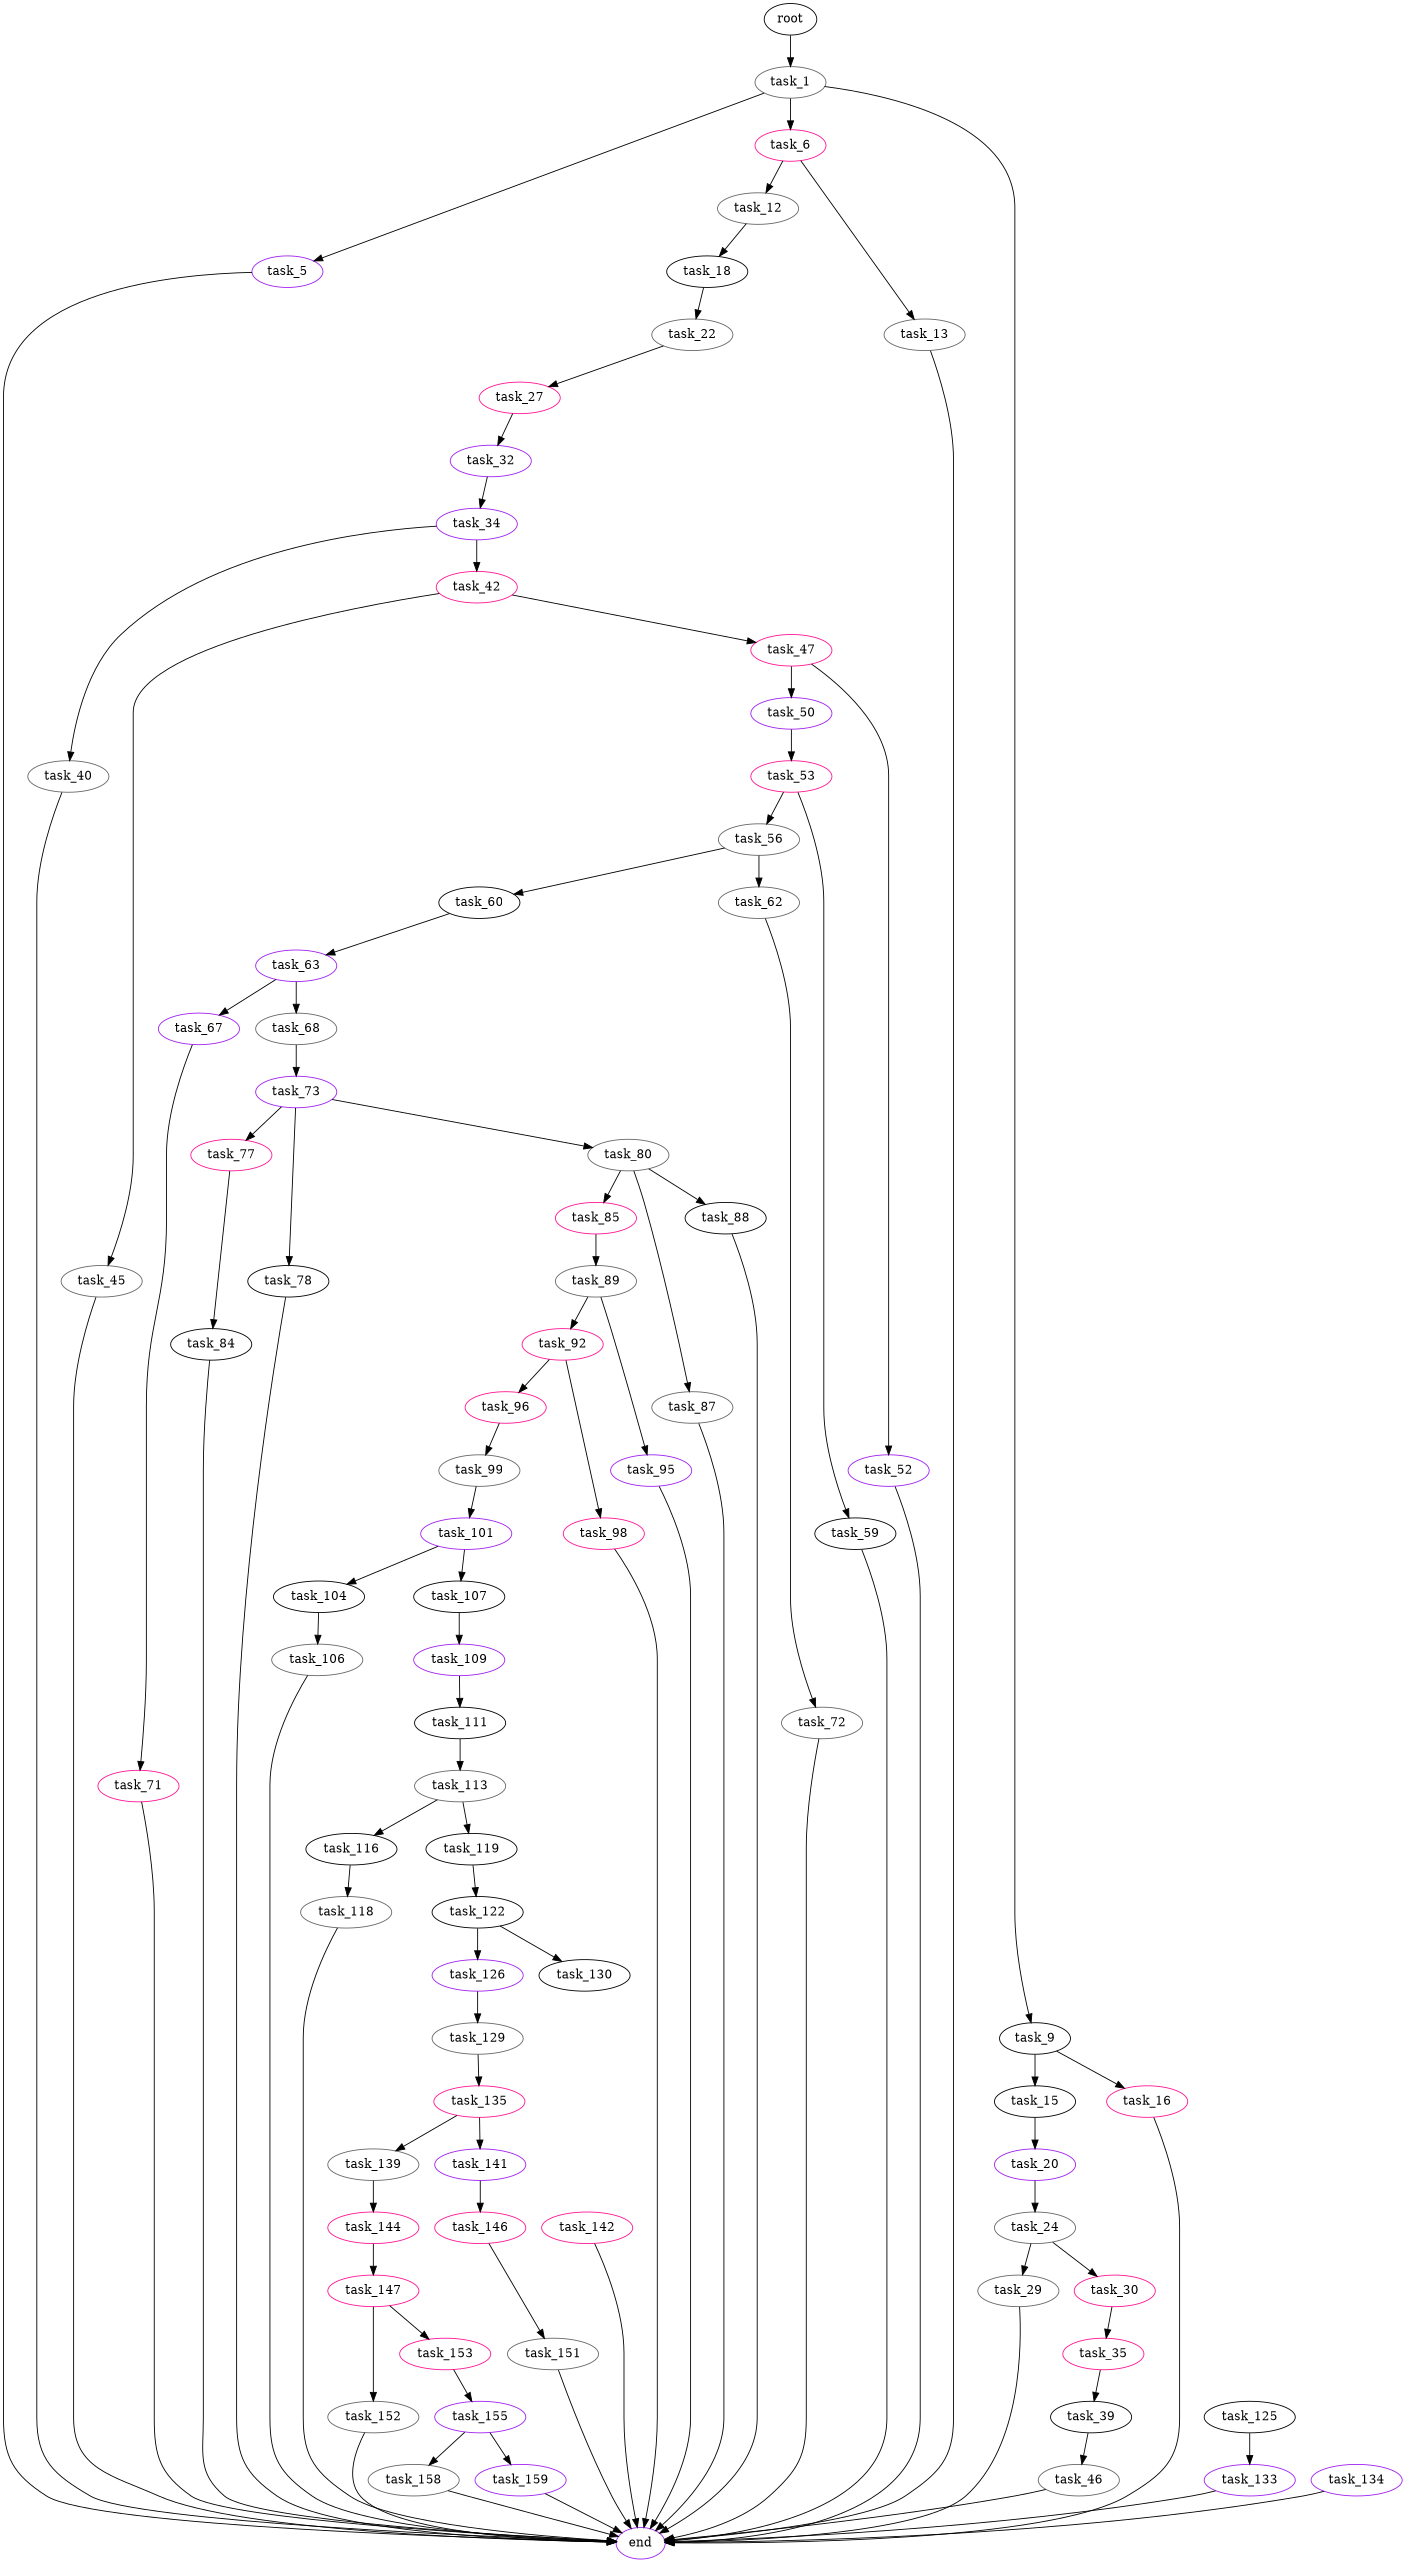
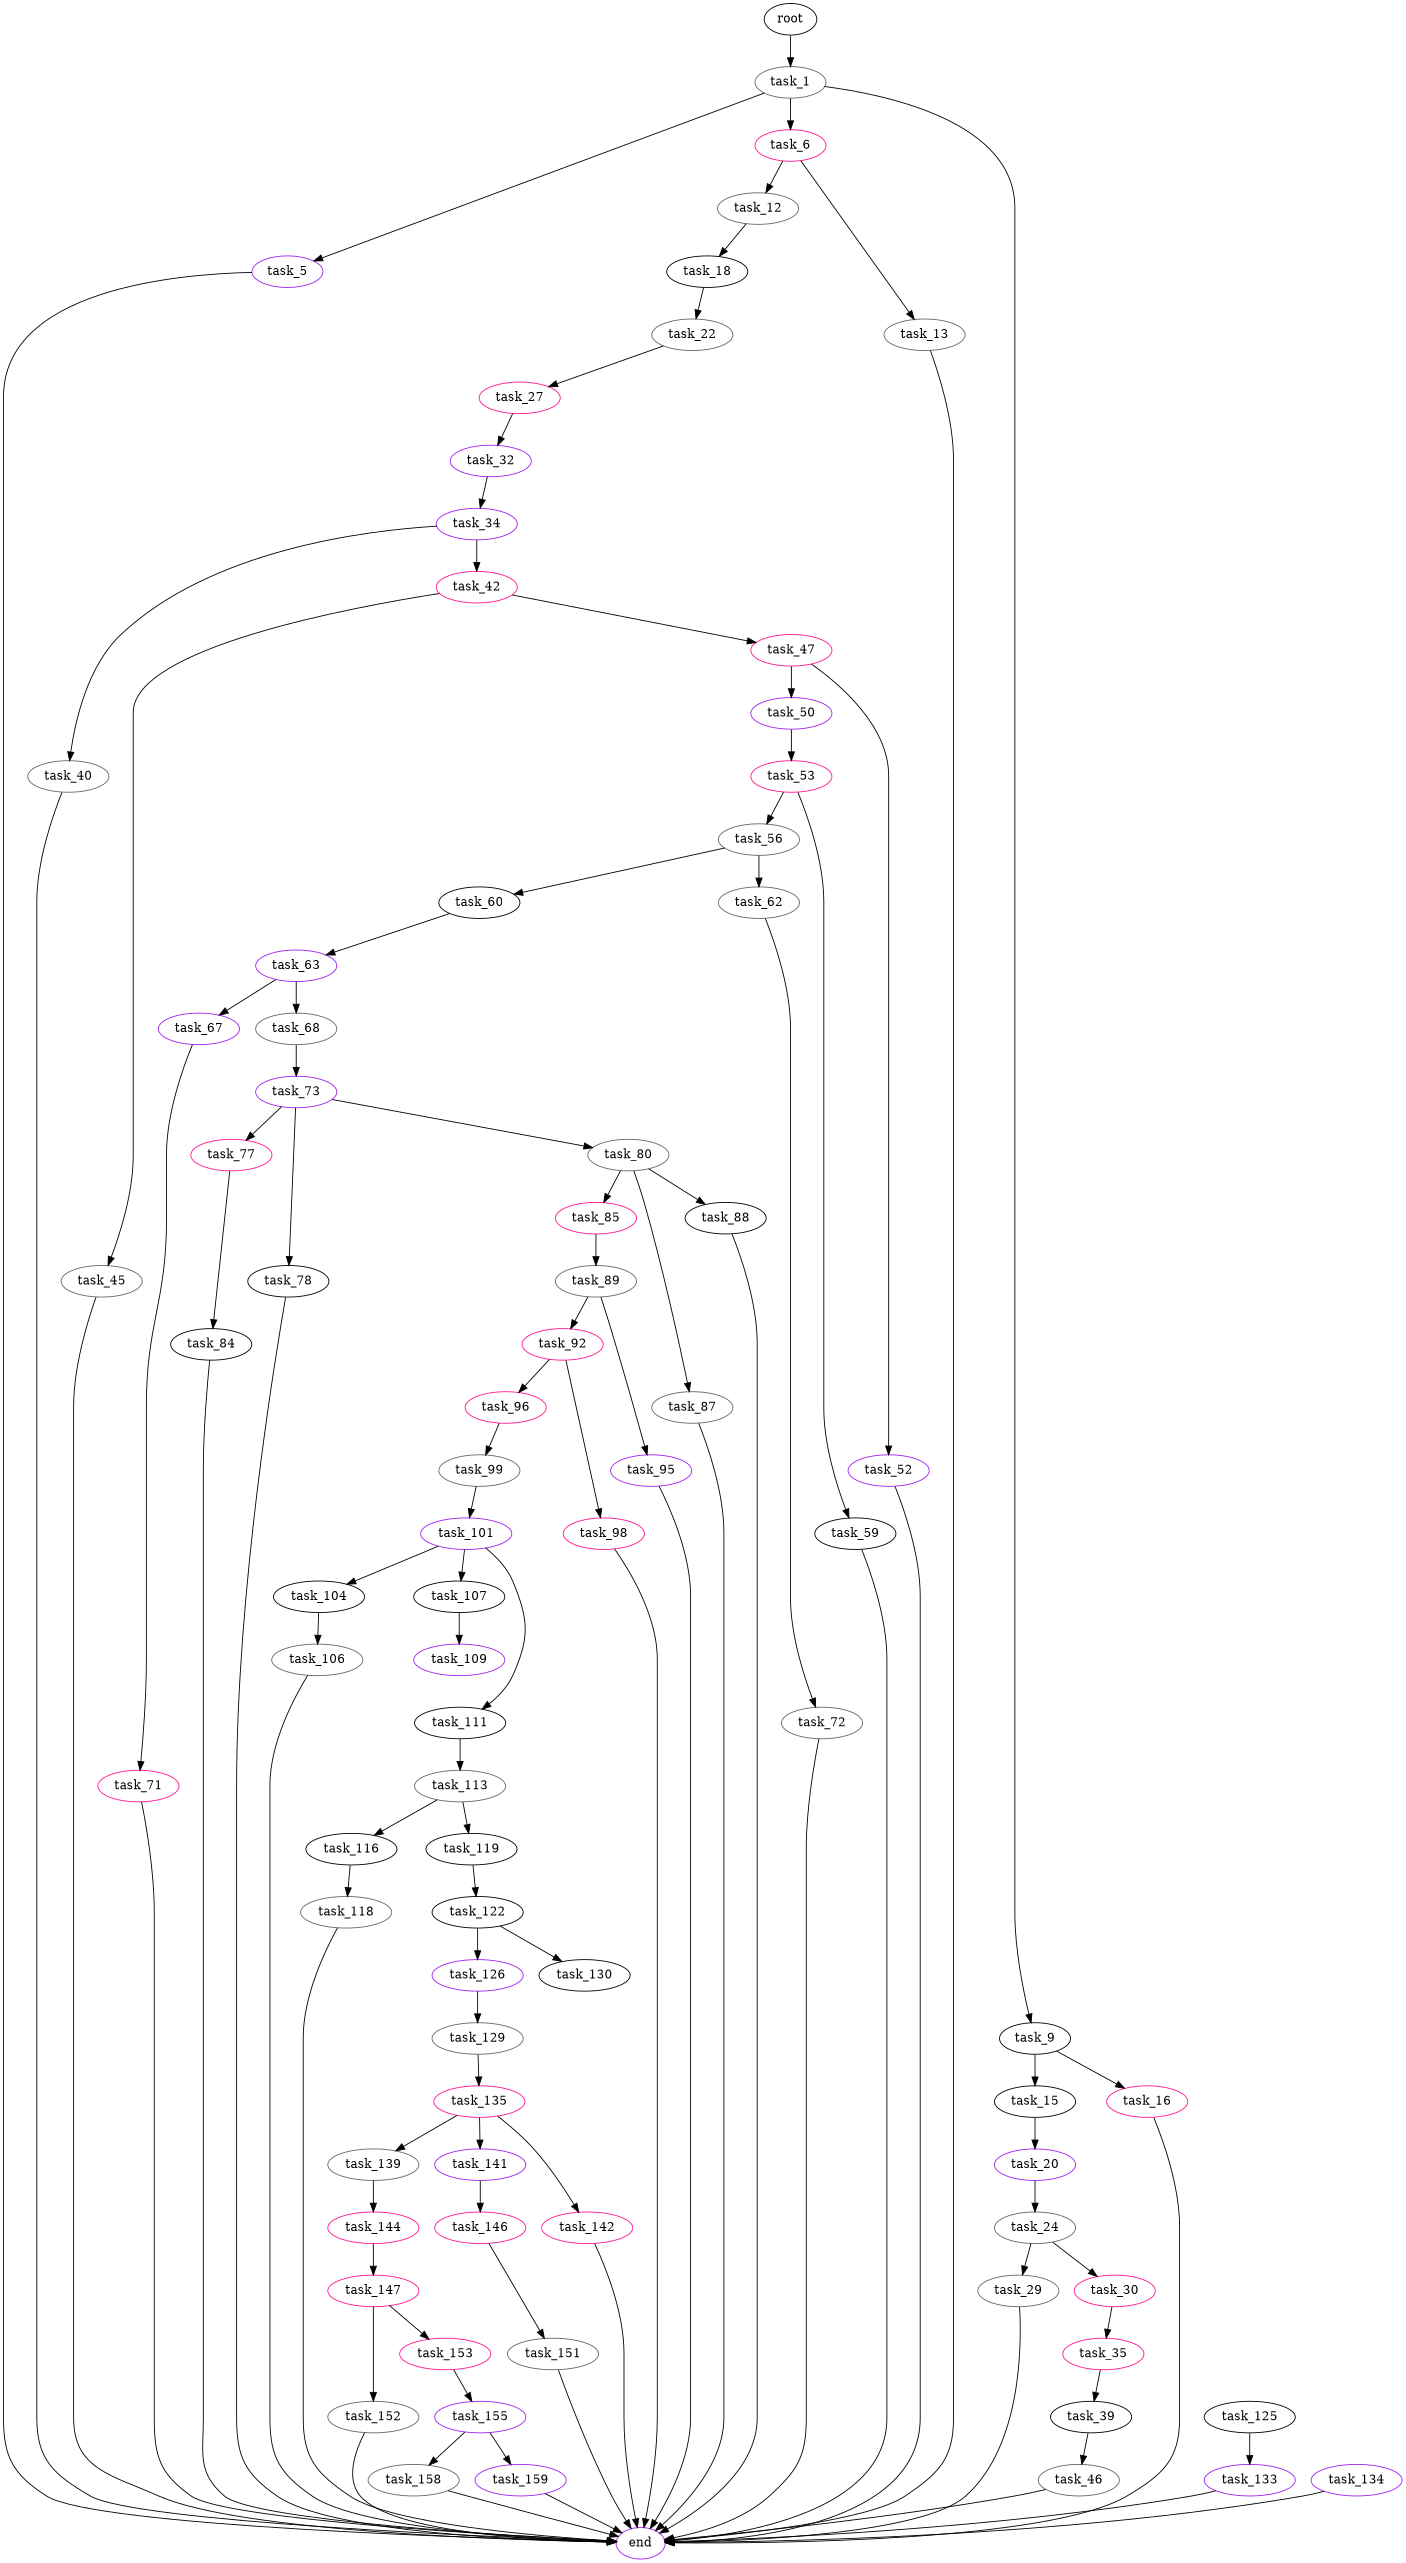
edge "task_109" -> "task_111": now "task_101" -> "task_111"
edge "task_135" -> "task_142": added
